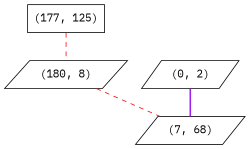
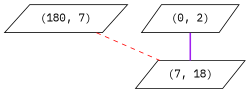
node "(177, 125)": removed
node "(180, 8)": label "(180, 8)" -> "(180, 7)"
node "(7, 68)": label "(7, 68)" -> "(7, 18)"
